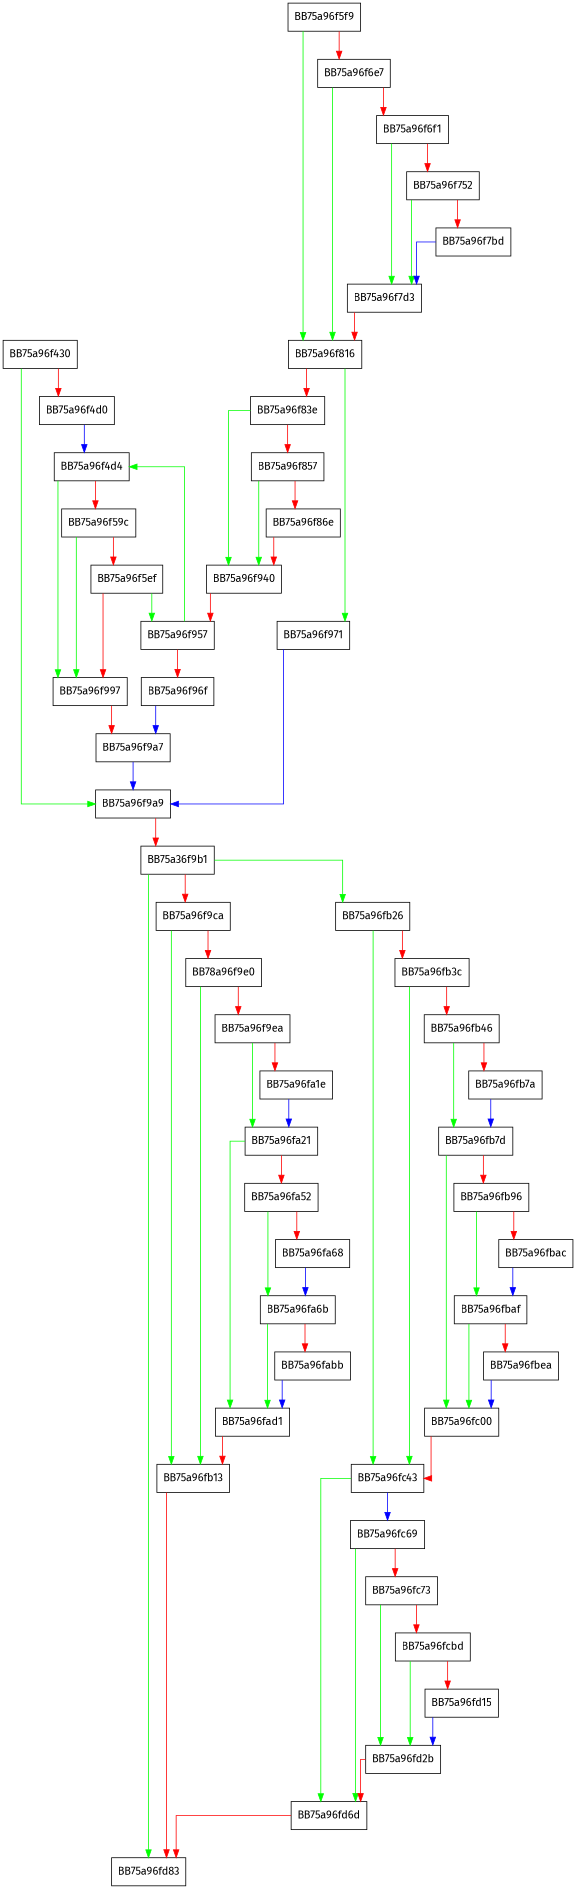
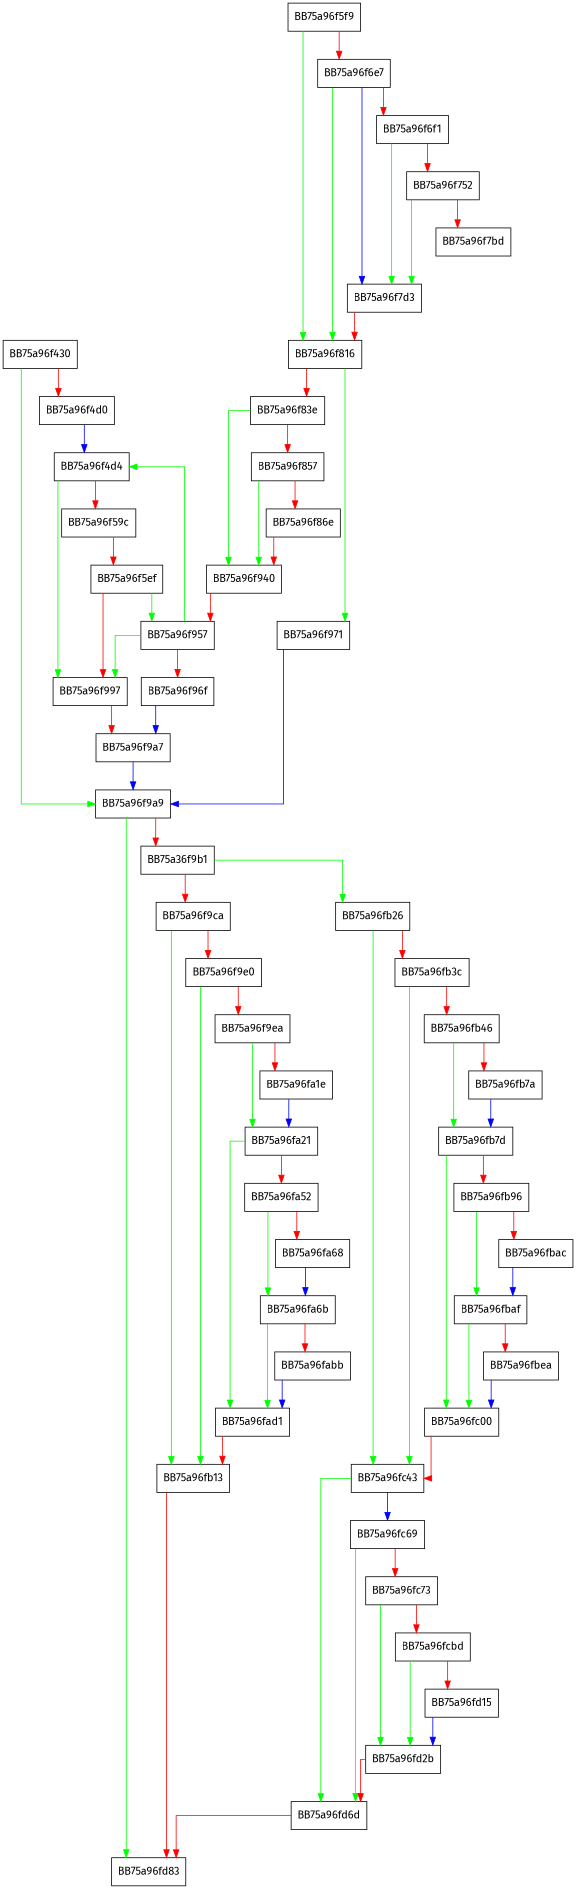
edge "BB75a96f7bd" -> "BB75a96f7d3": now "BB75a96f6e7" -> "BB75a96f7d3"
edge "BB75a96f59c" -> "BB75a96f997": now "BB75a96f957" -> "BB75a96f997"
node "BB78a96f9e0": label "BB78a96f9e0" -> "BB75a96f9e0"
edge "BB75a36f9b1" -> "BB75a96fd83": now "BB75a96f9a9" -> "BB75a96fd83"
